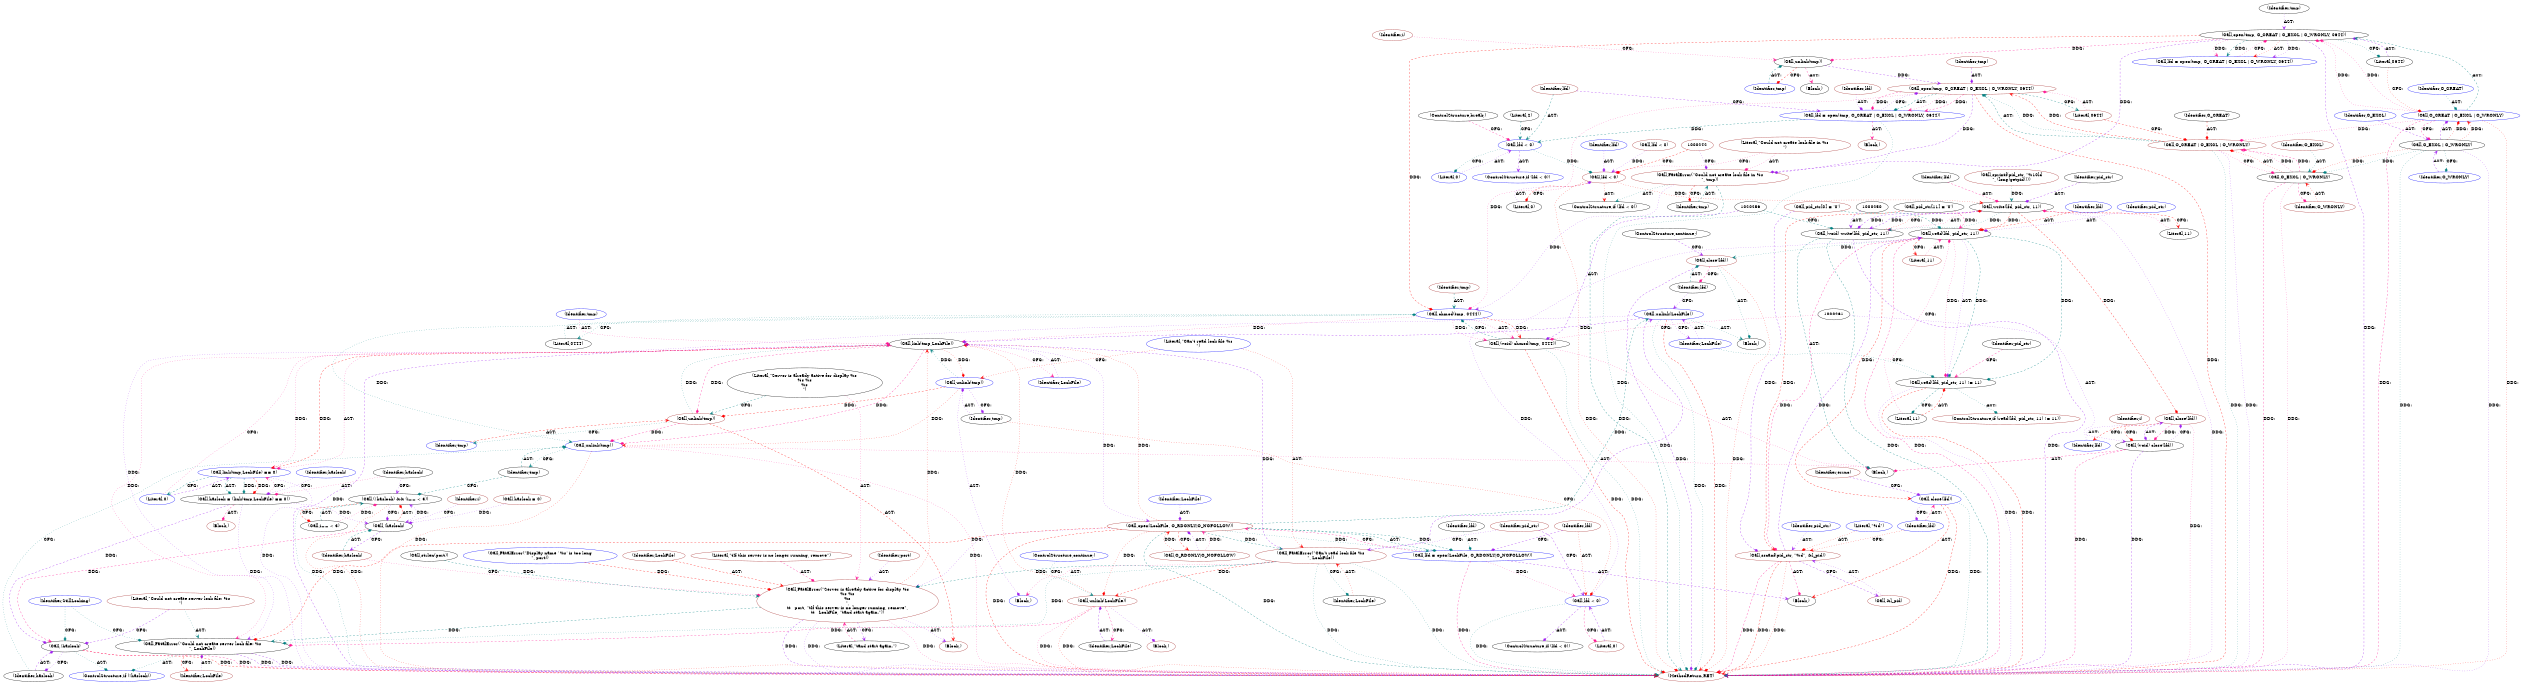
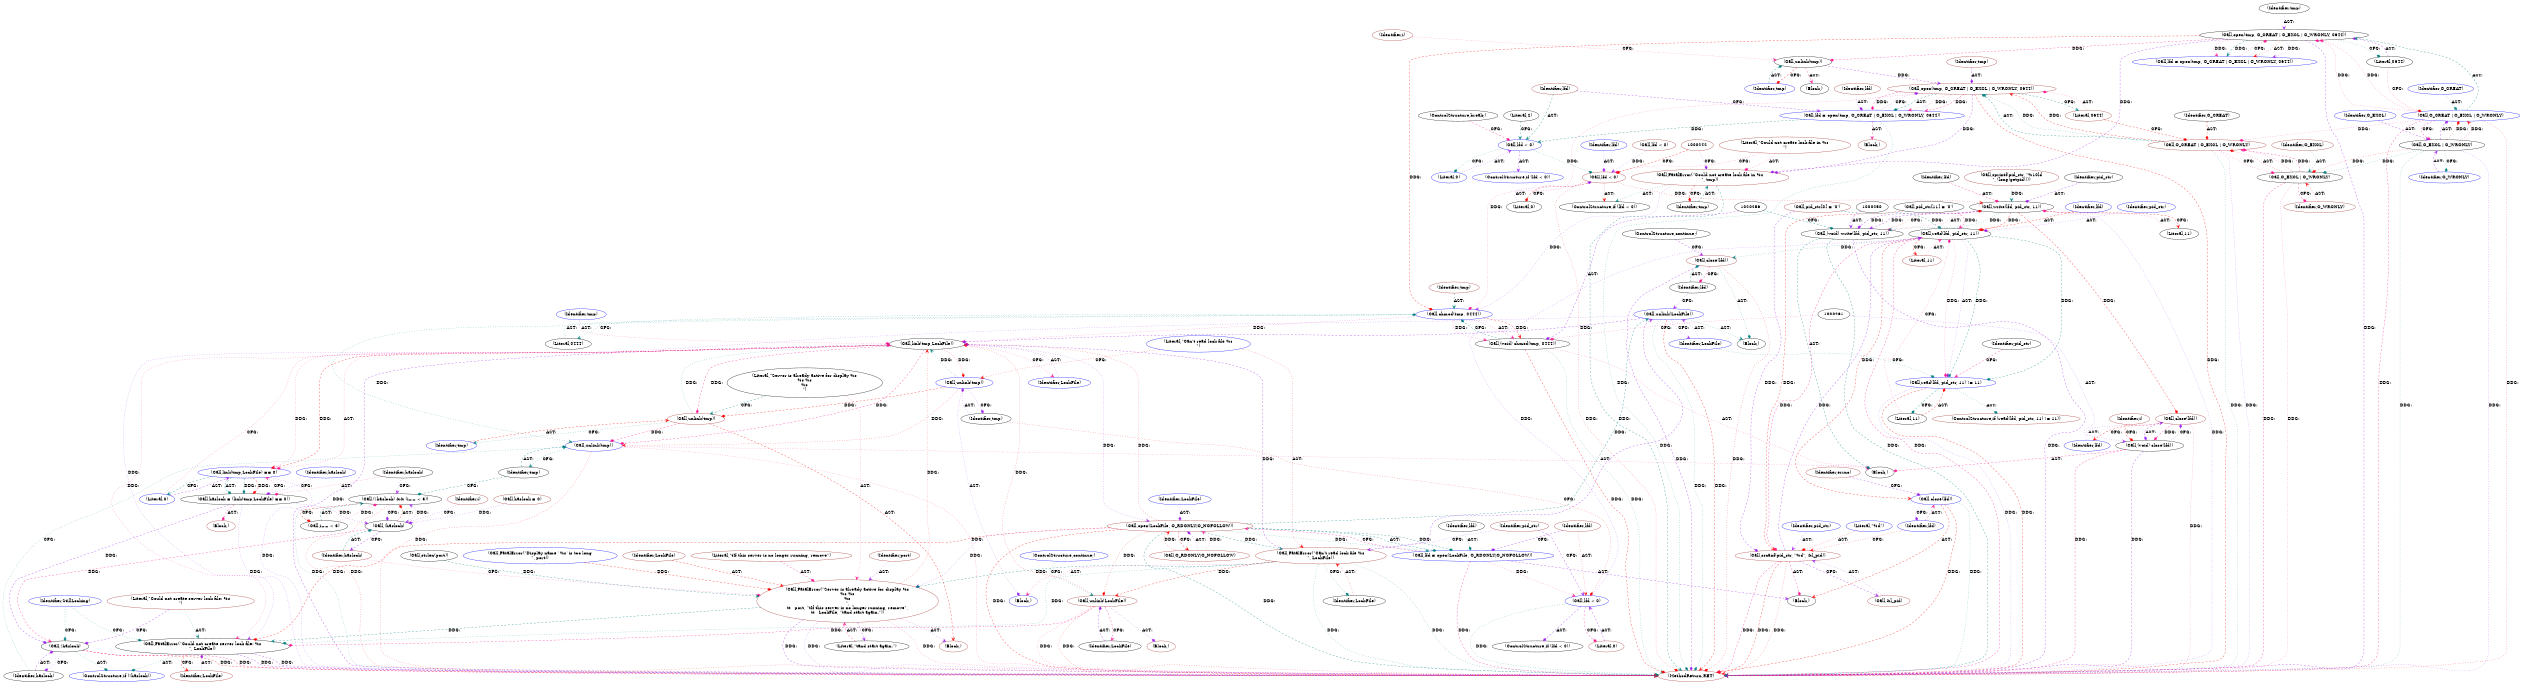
node "(Call,read(lfd, pid_str, 11) != 11)": color black -> blue
